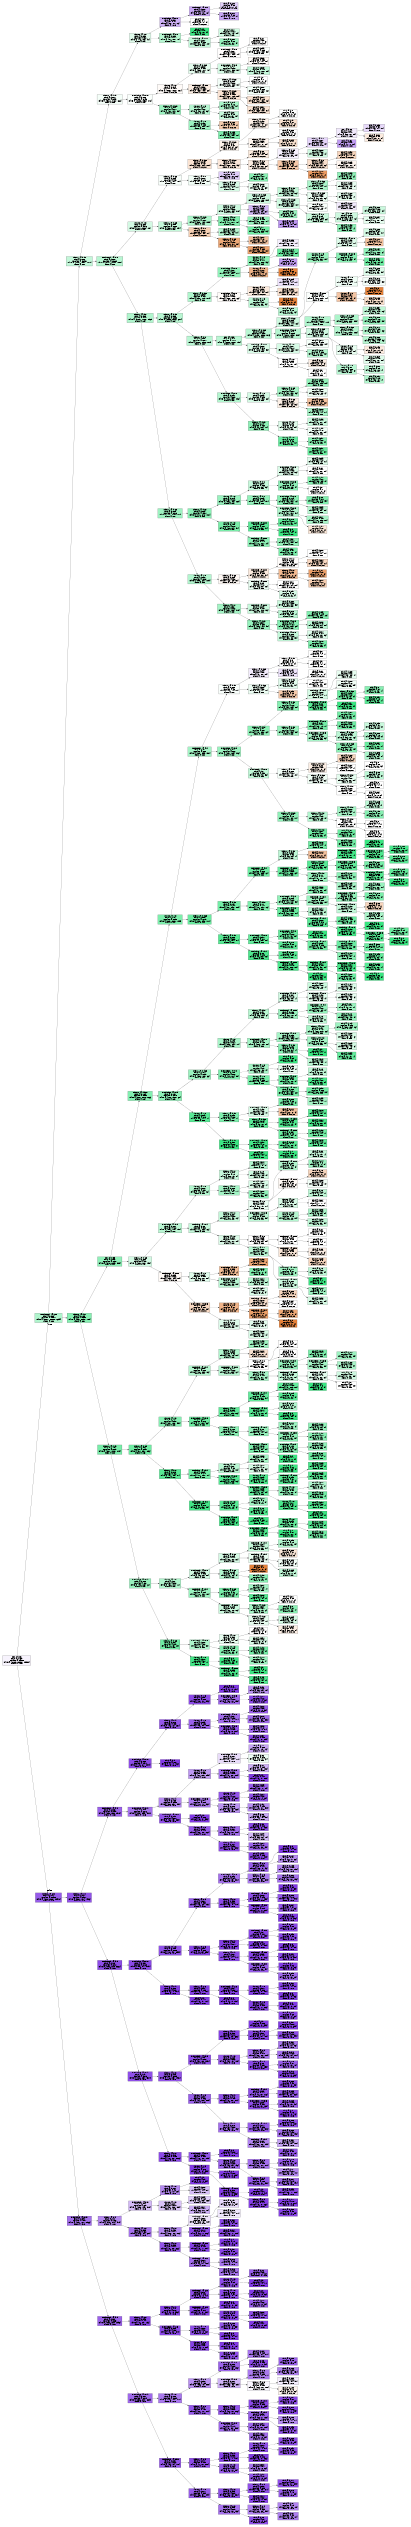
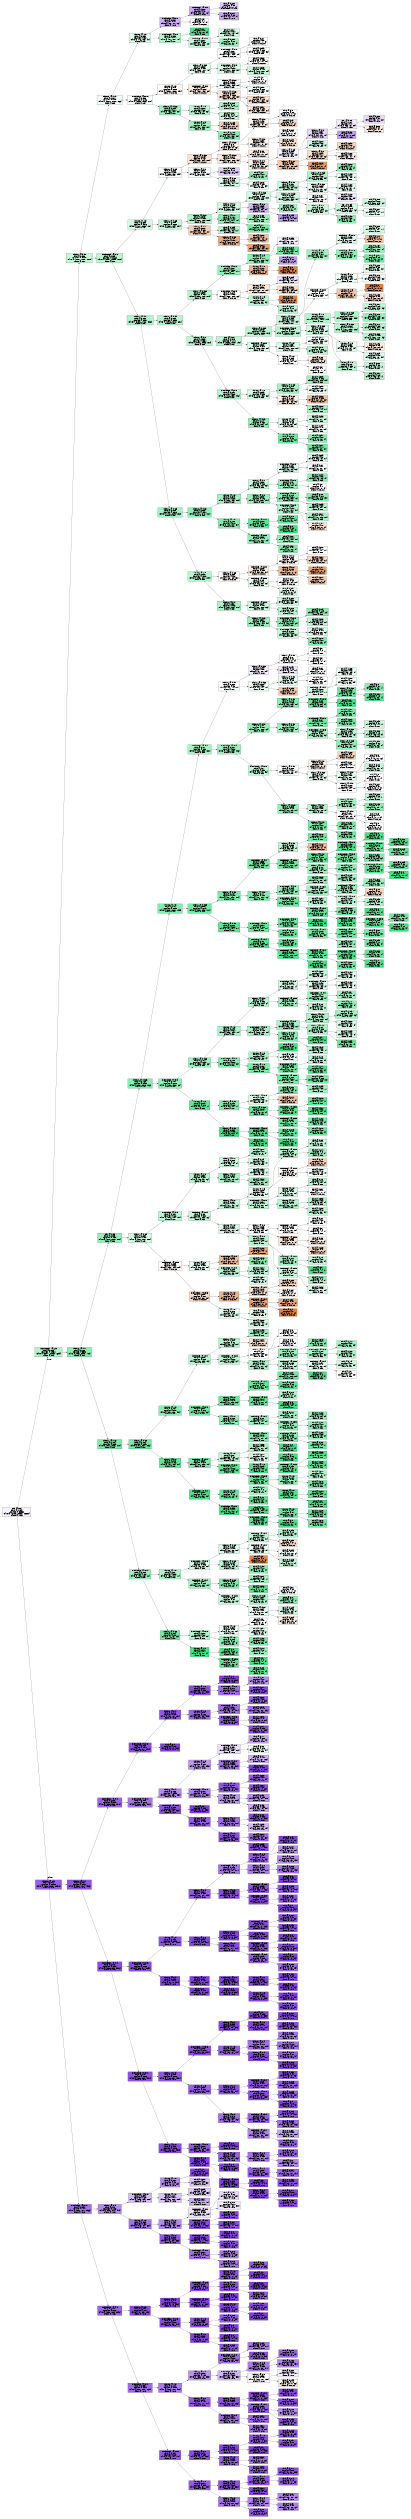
node "gini = 0.357 samples = 28 value = [4, 22, 2] class = DCP": removed
node "gini = 0.375 samples = 32 value = [8, 24, 0] class = DCP": removed
